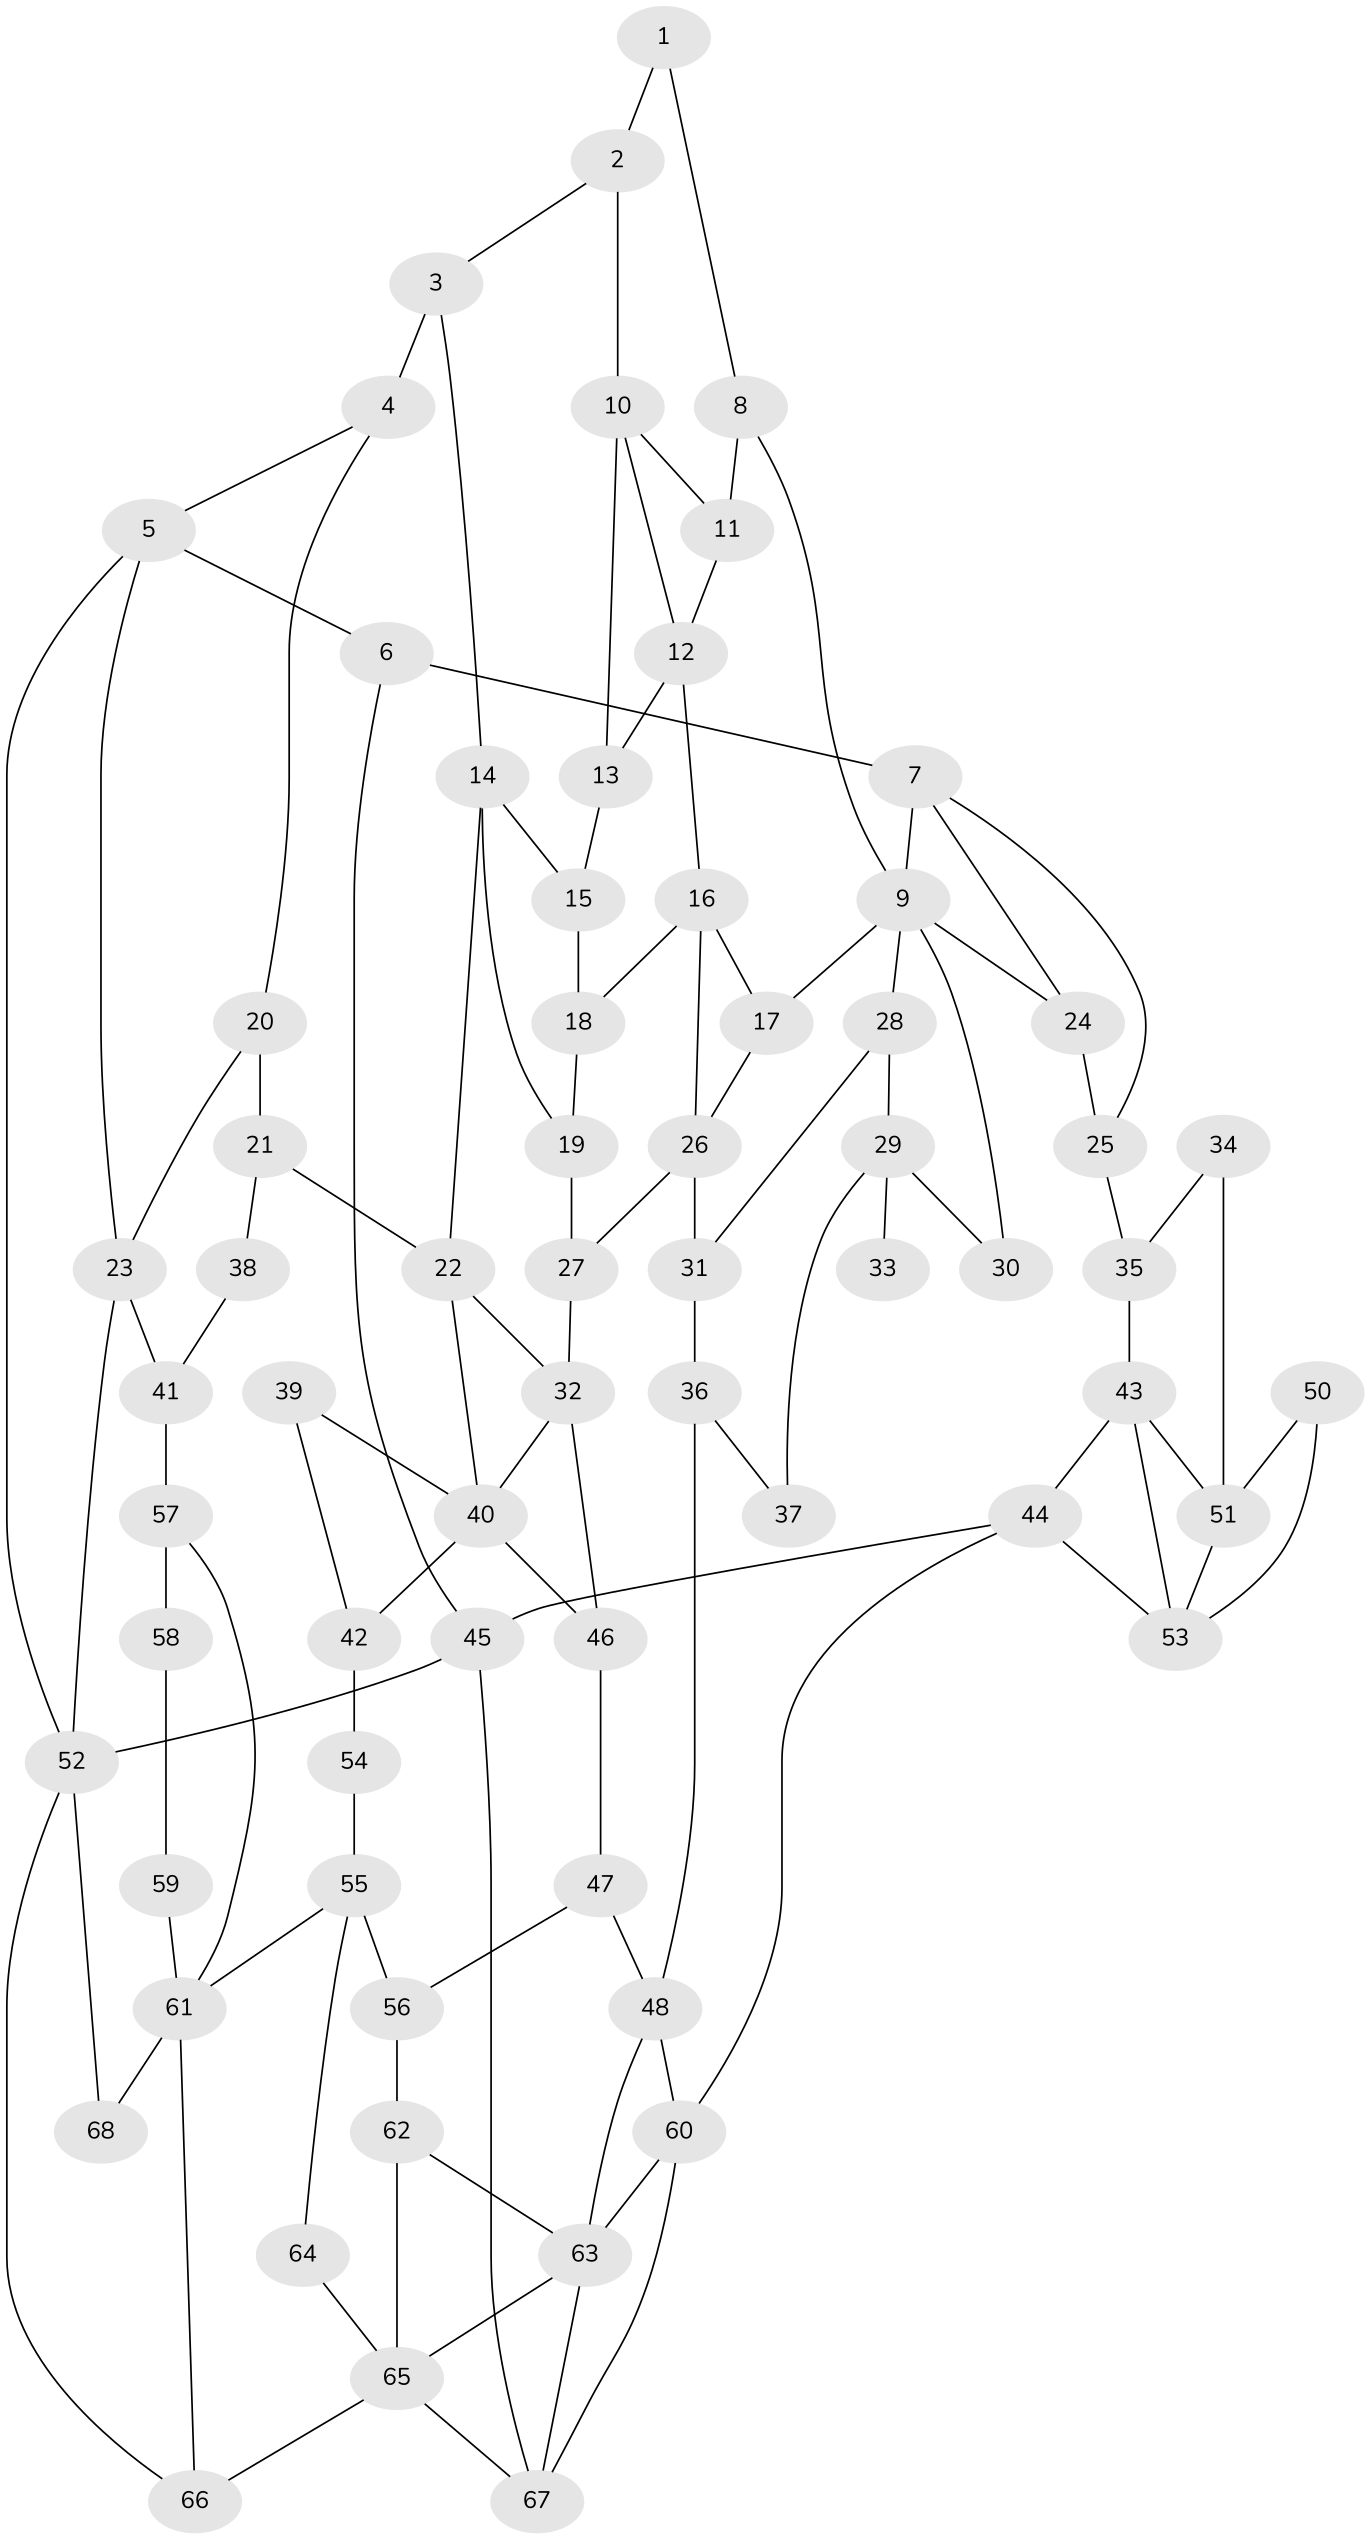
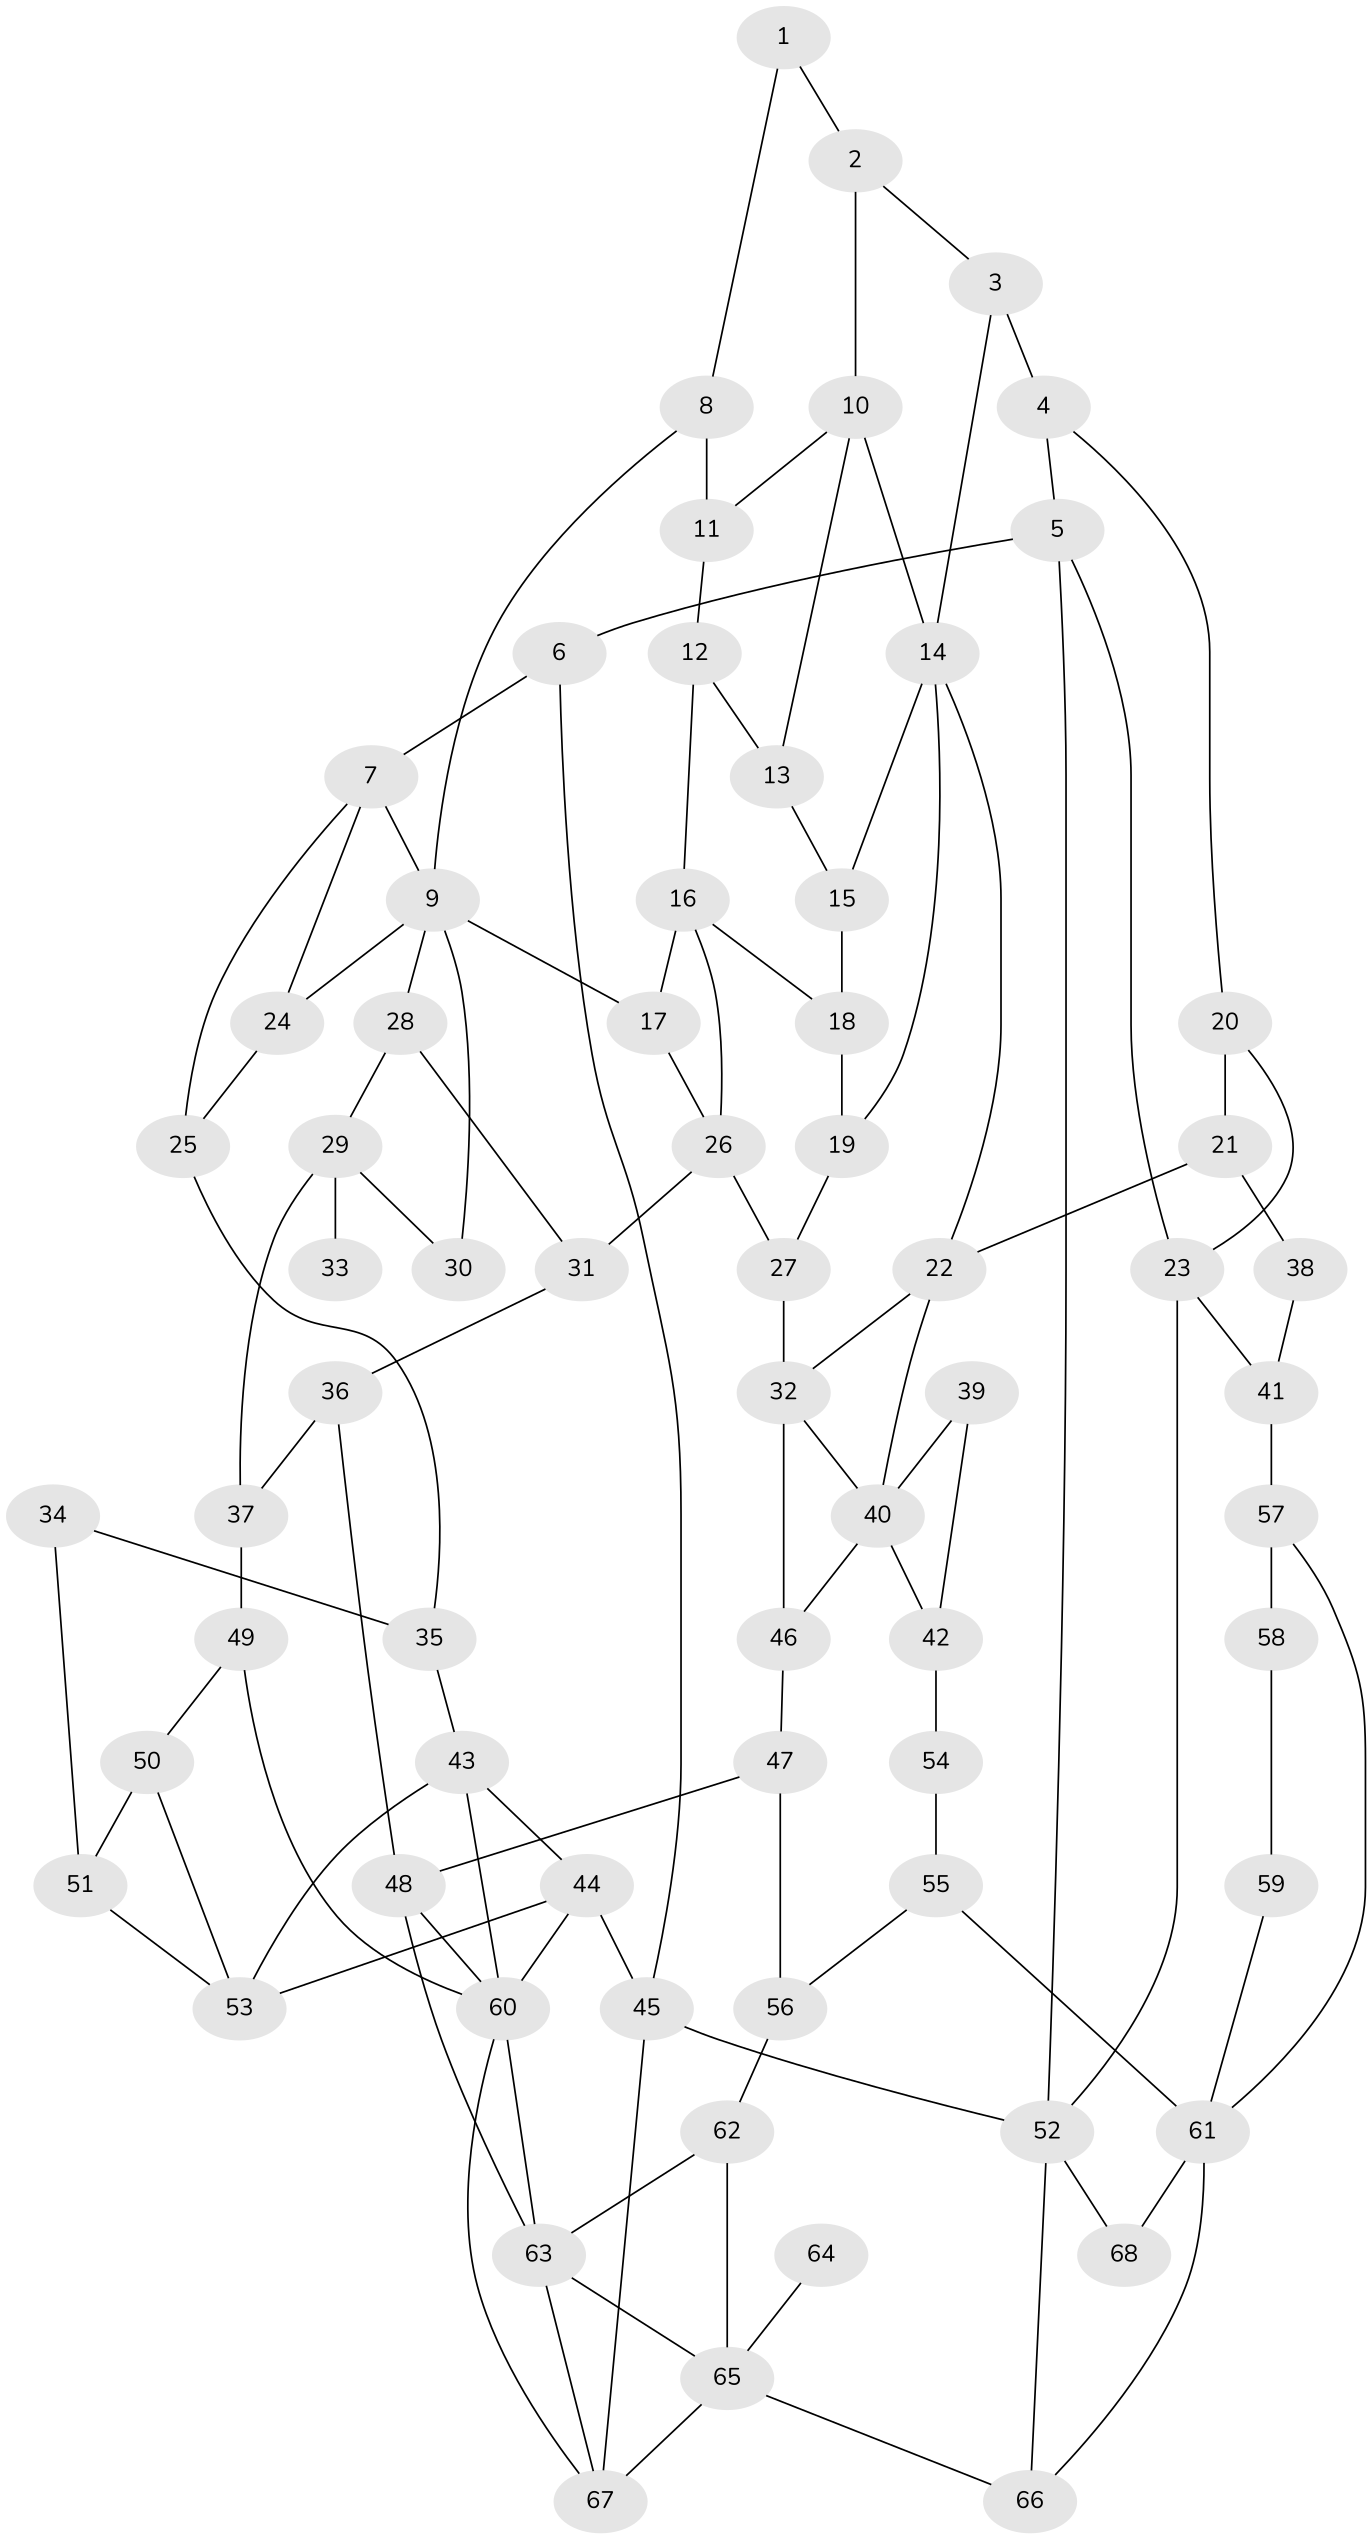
edge "10" -- "12": now "10" -- "14"
edge "43" -- "51": now "43" -- "60"
node "49": added
edge "55" -- "64": removed
